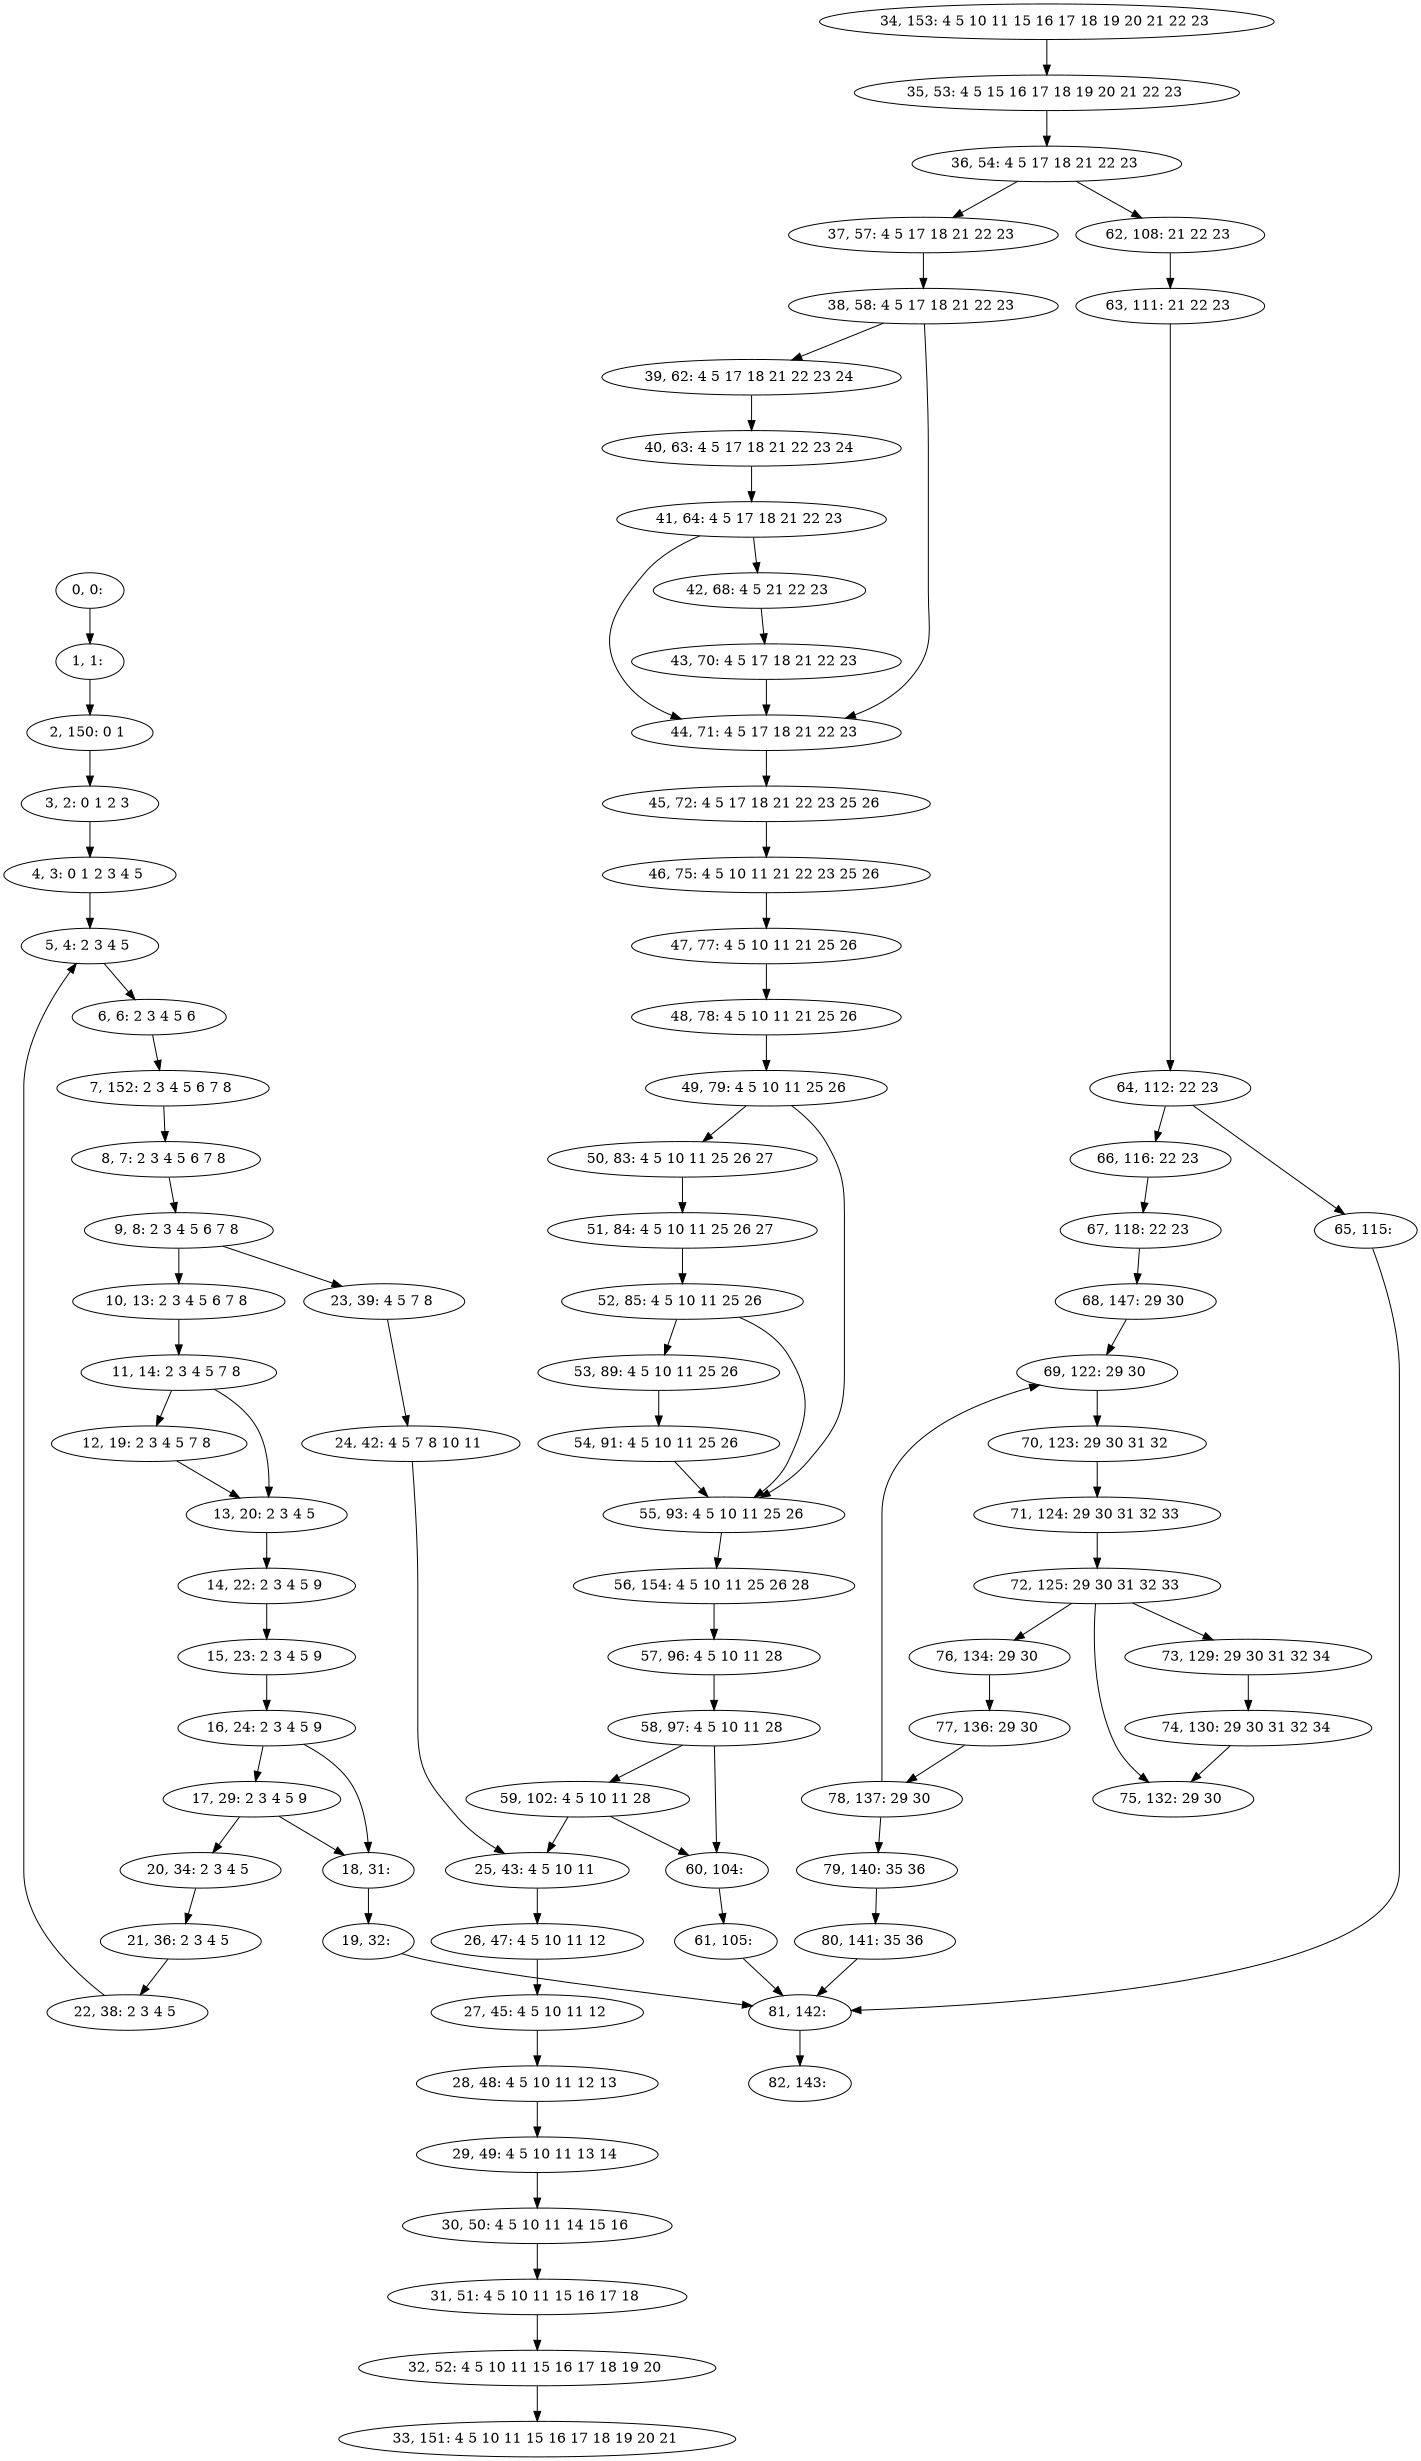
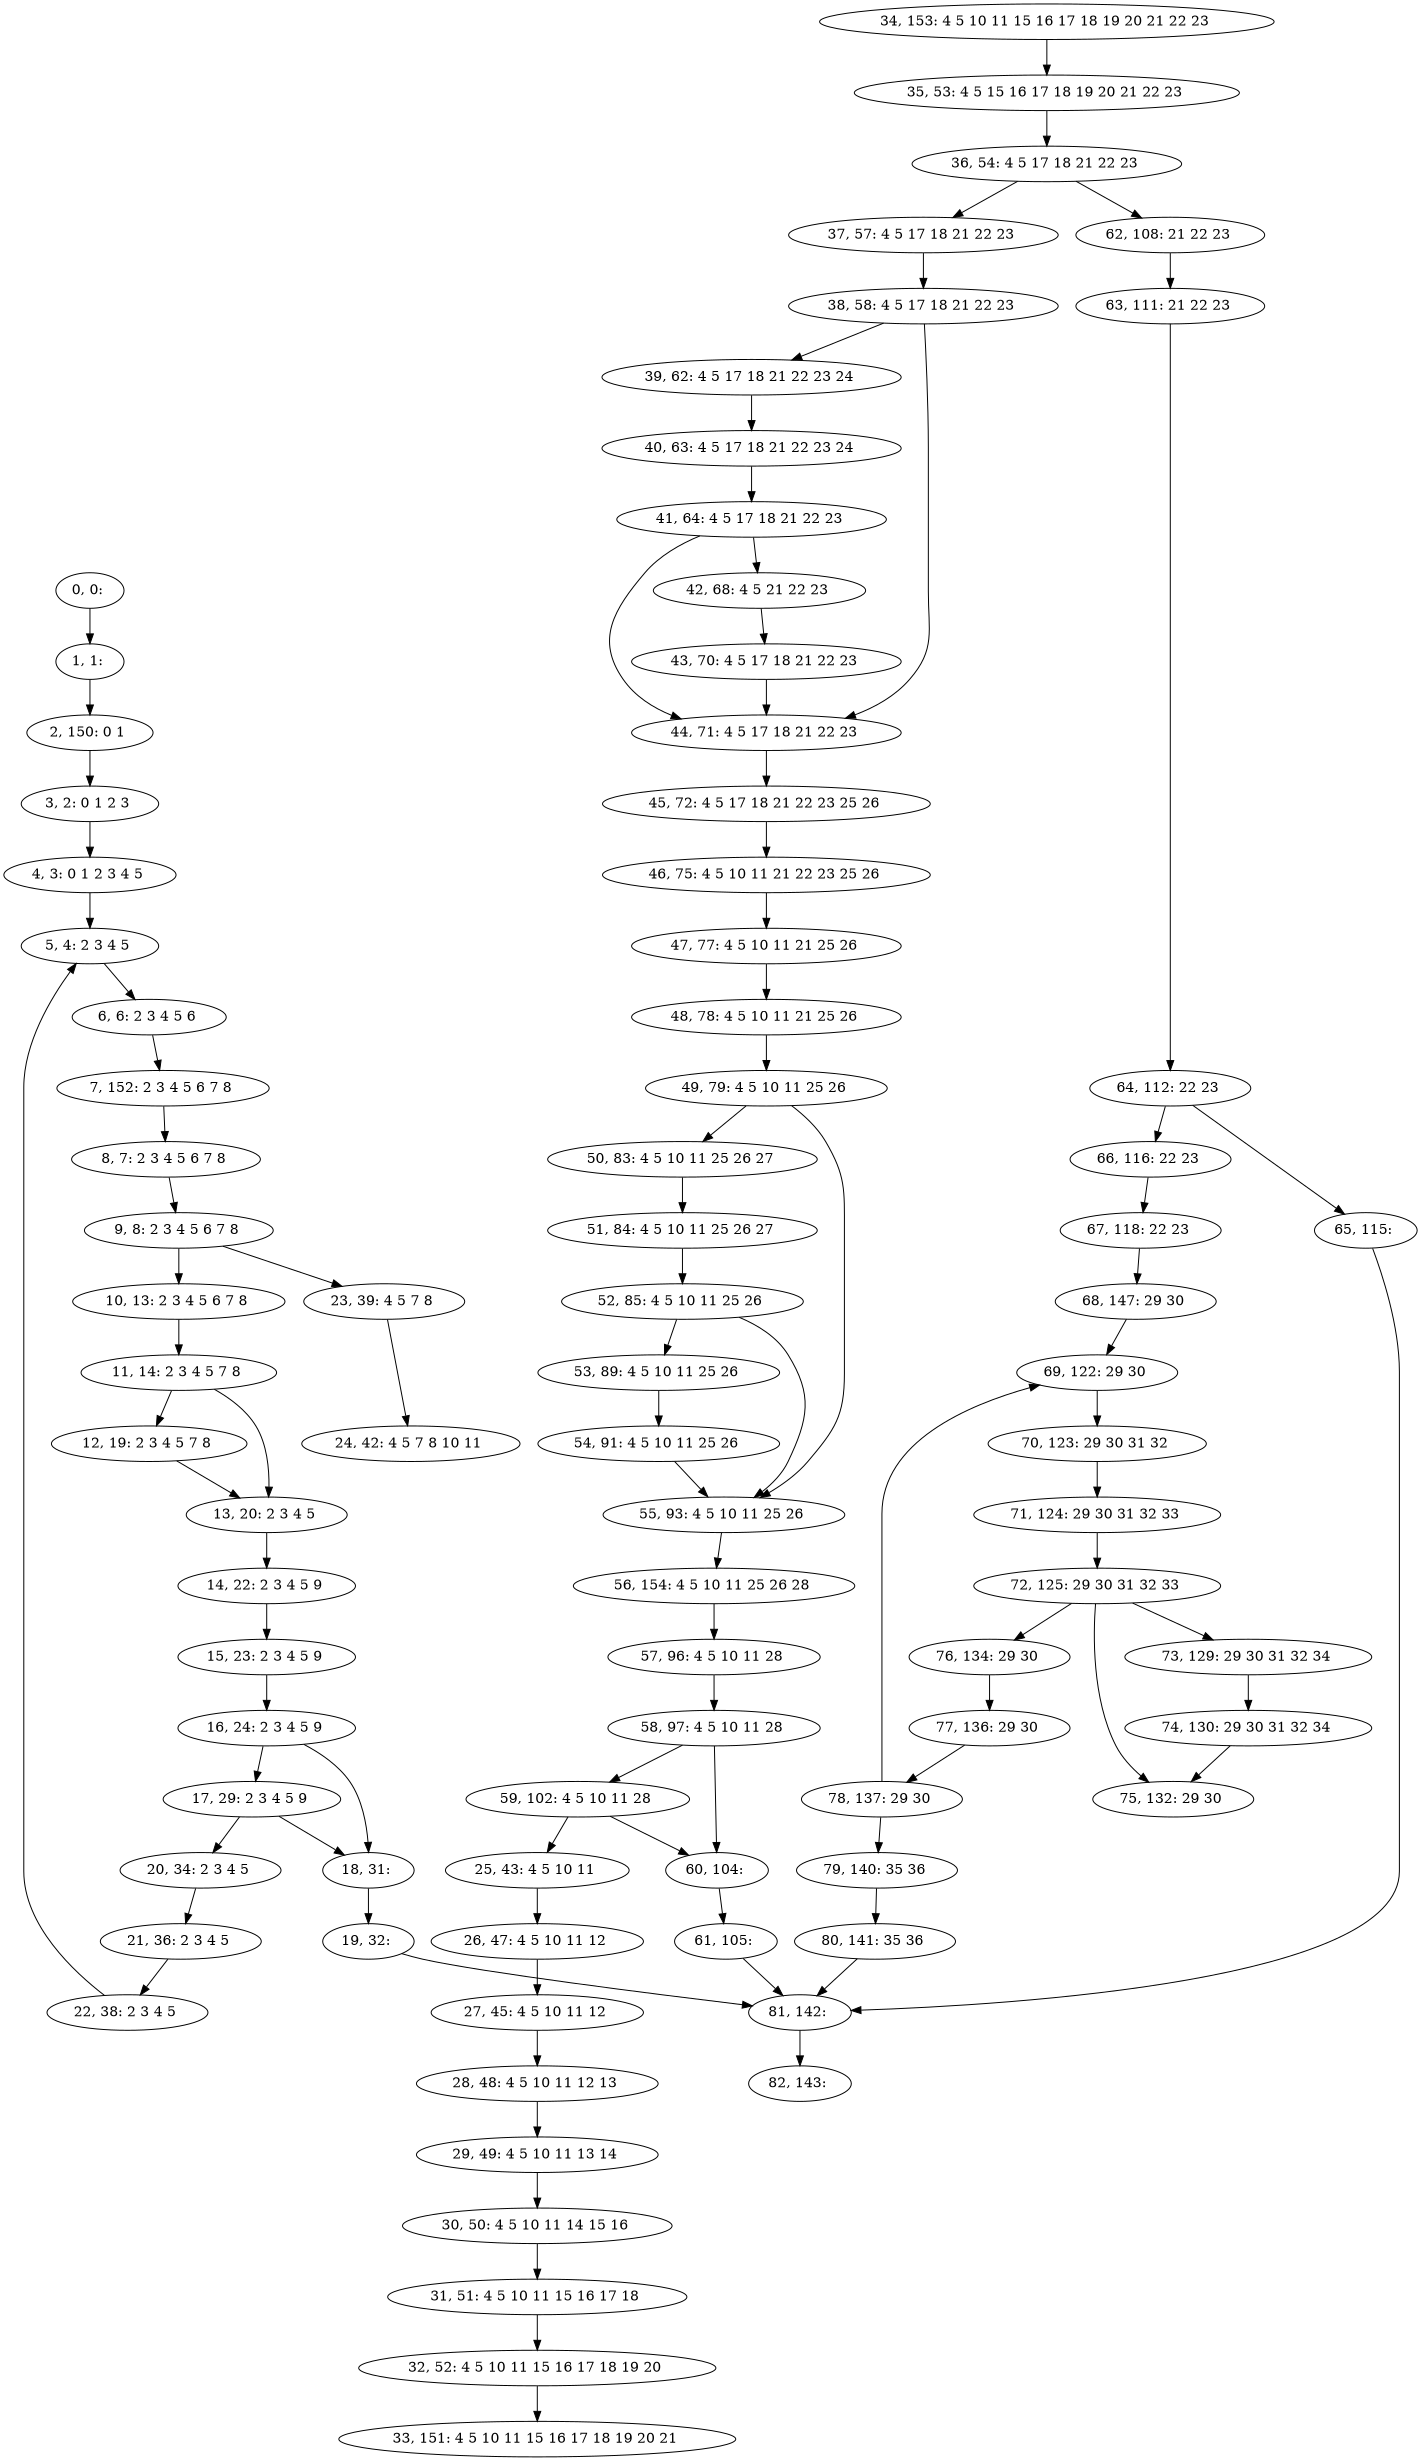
edge "24, 42: 4 5 7 8 10 11" -> "25, 43: 4 5 10 11": removed
